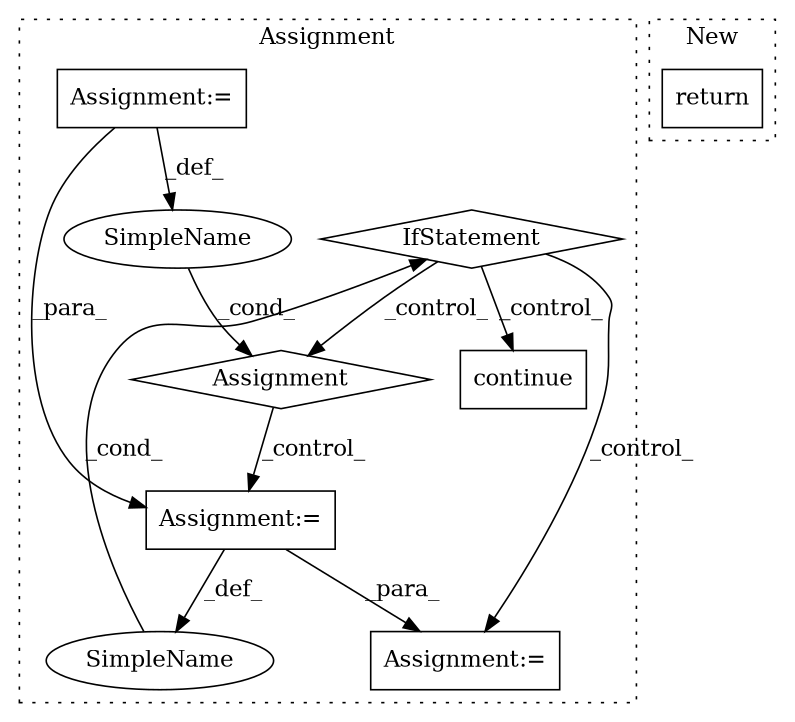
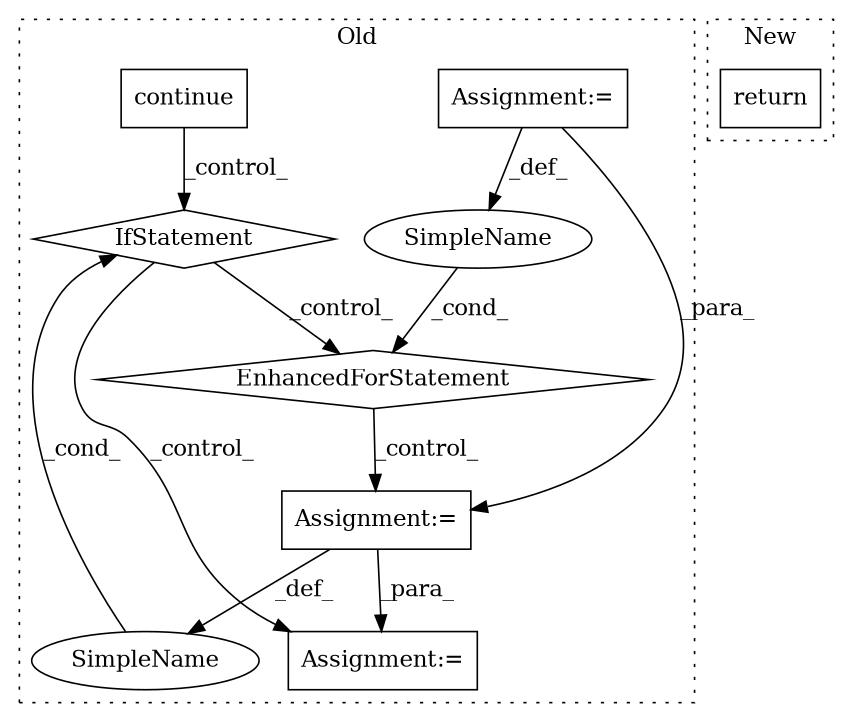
cluster "Assignment": label "Assignment" -> "Old"
edge "IfStatement" -> "continue": reversed
node "Assignment": label "Assignment" -> "EnhancedForStatement"
